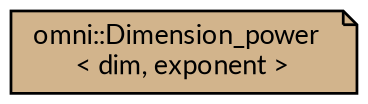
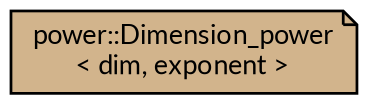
node "omni::Dimension_power < dim, exponent >": label "omni::Dimension_power < dim, exponent >" -> "power::Dimension_power < dim, exponent >"
